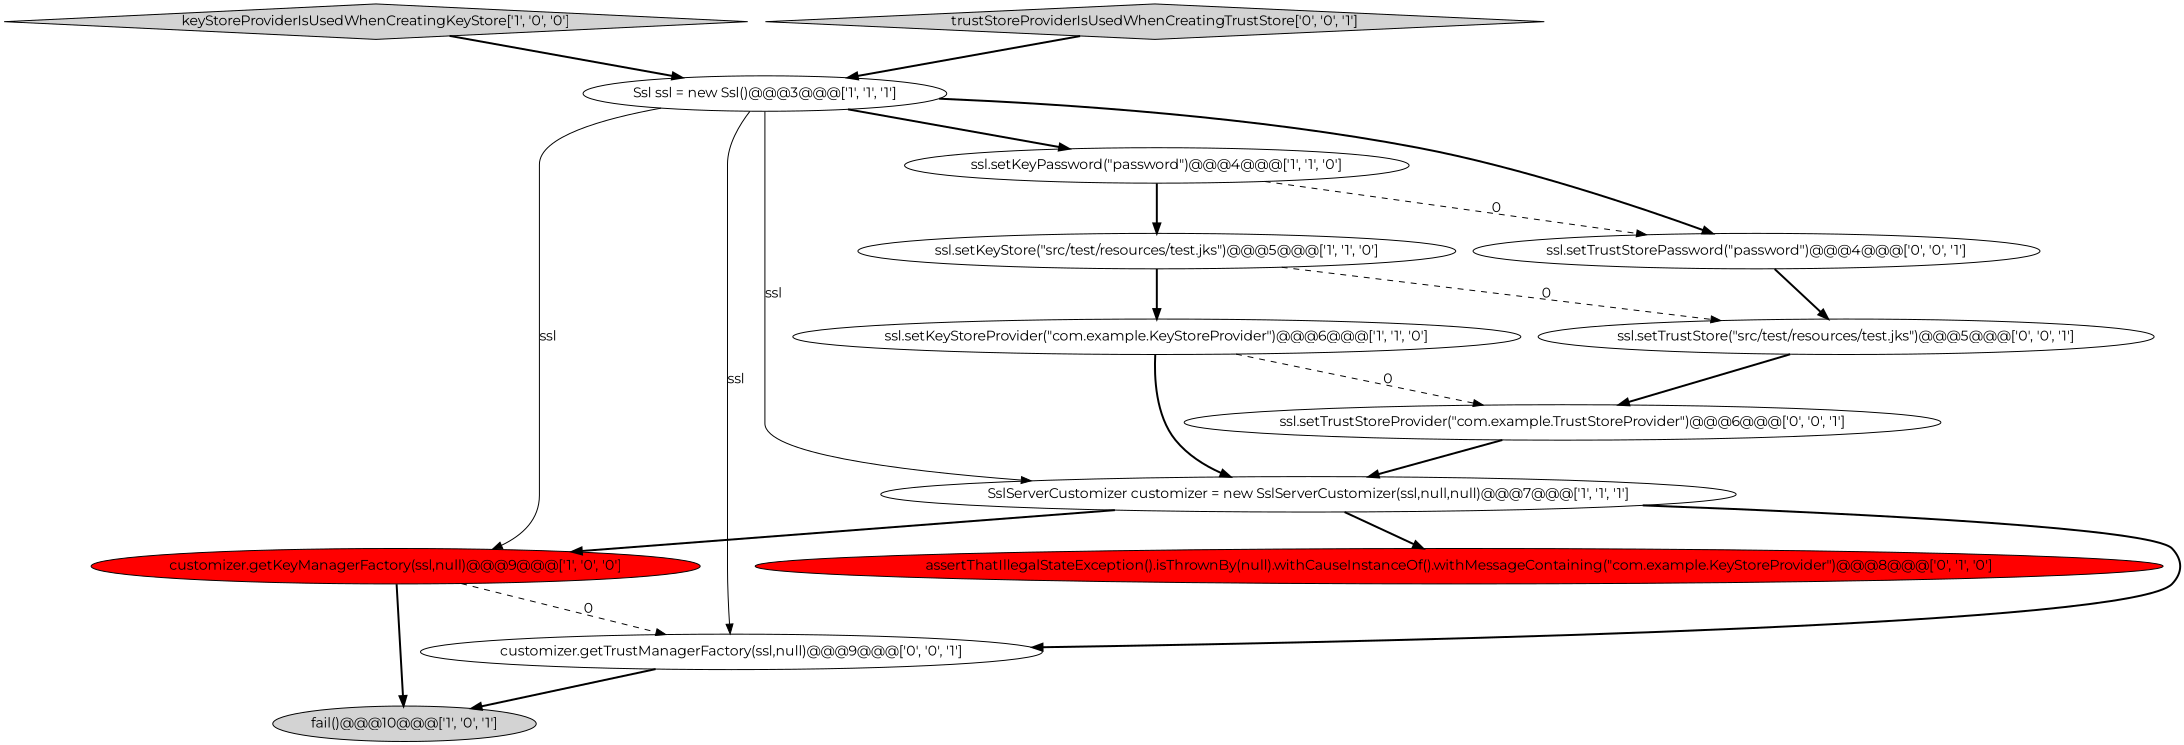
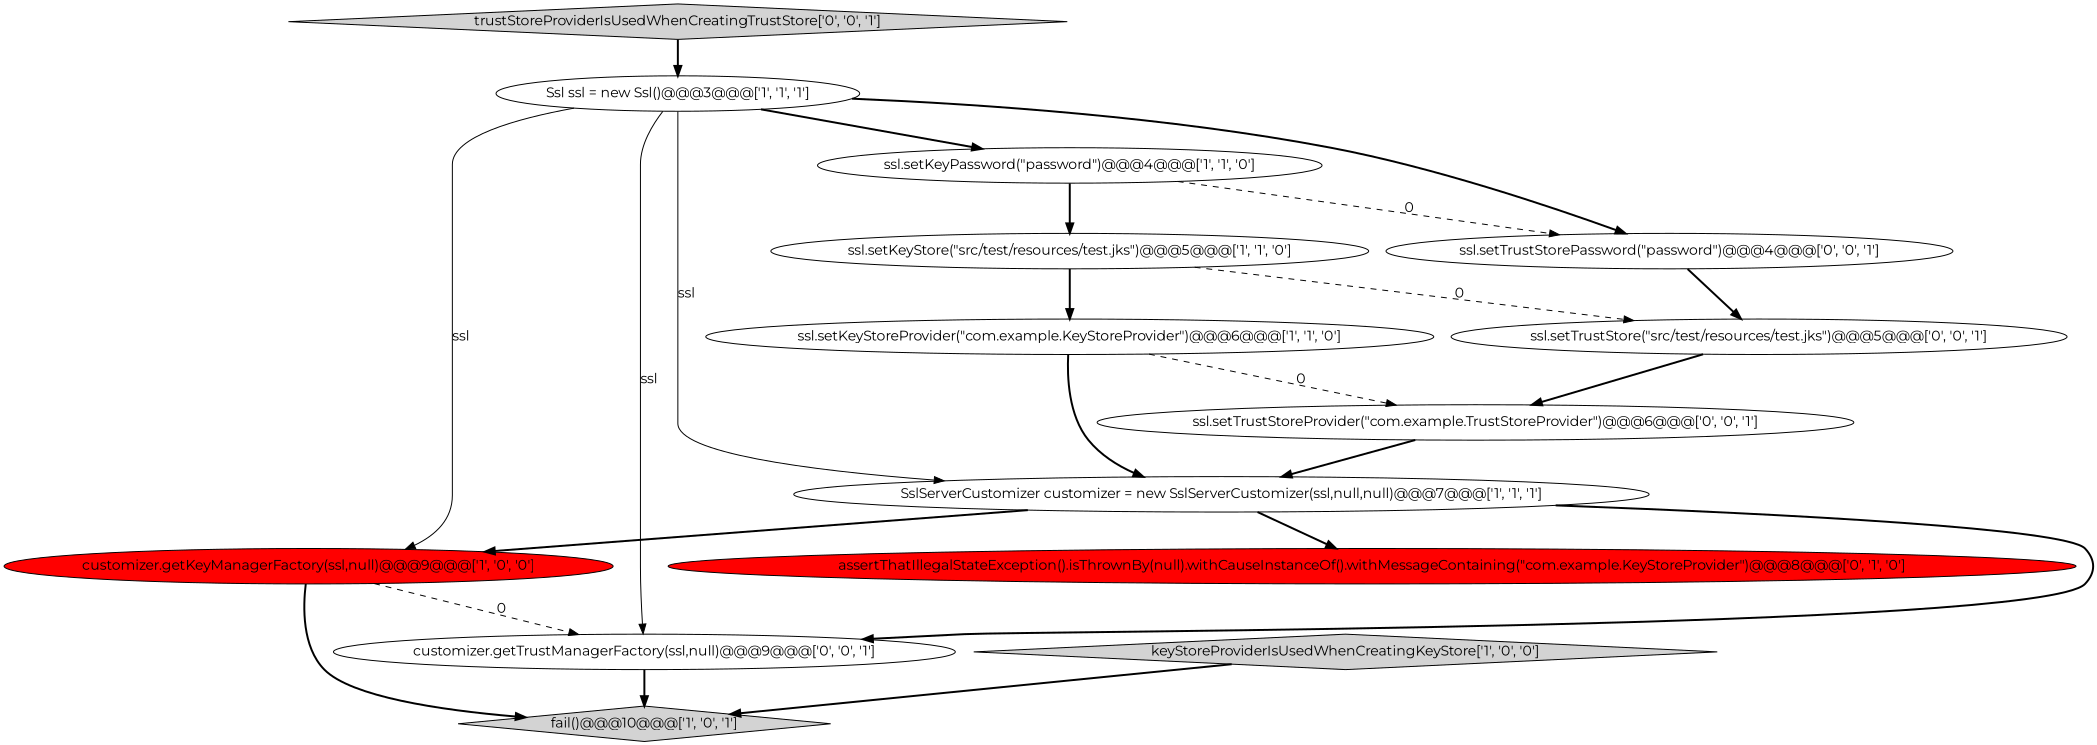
edge "keyStoreProviderIsUsedWhenCreatingKeyStore['1', '0', '0']" -> "Ssl ssl = new Ssl()@@@3@@@['1', '1', '1']": now "keyStoreProviderIsUsedWhenCreatingKeyStore['1', '0', '0']" -> "fail()@@@10@@@['1', '0', '1']"
node "fail()@@@10@@@['1', '0', '1']": shape ellipse -> diamond
